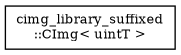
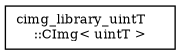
node "cimg_library_suffixed ::CImg< uintT >": label "cimg_library_suffixed ::CImg< uintT >" -> "cimg_library_uintT ::CImg< uintT >"
